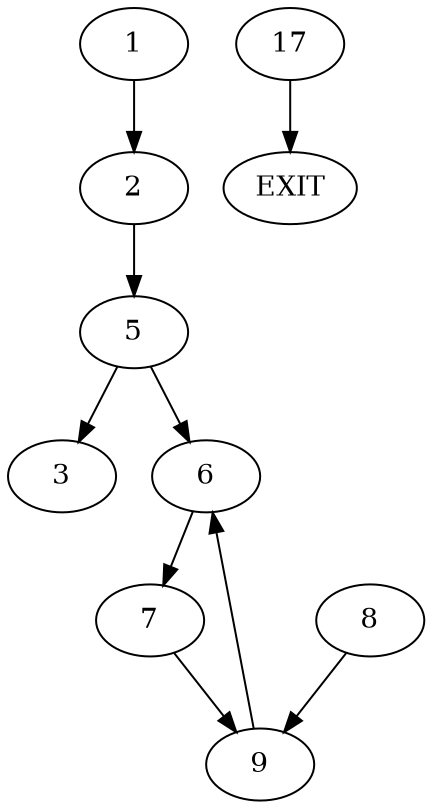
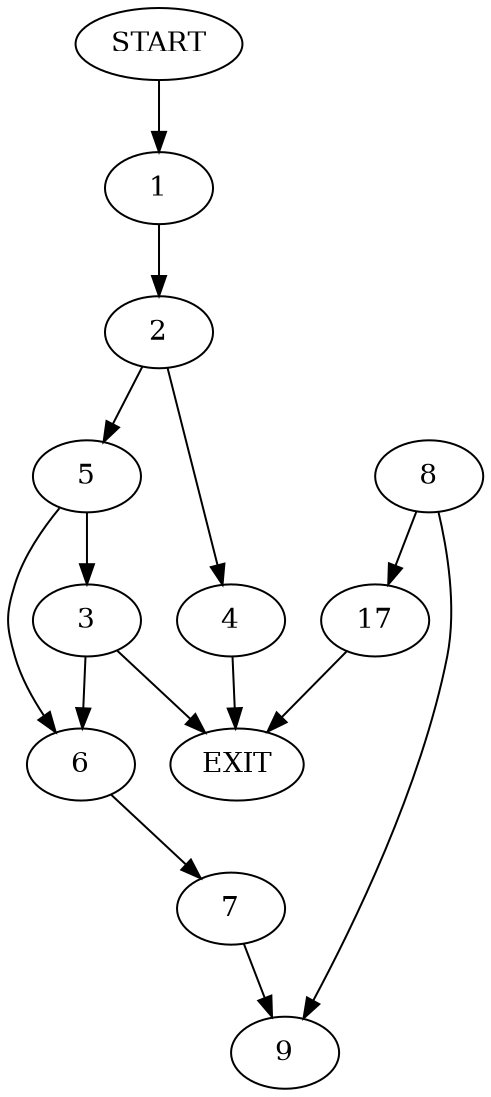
node "START": added
edge "8" -> "17": added
node "4": added
edge "9" -> "6": now "3" -> "6"
edge "3" -> "EXIT": added
